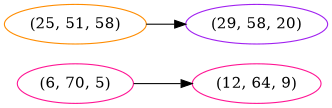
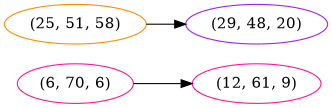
node "(29, 58, 20)": label "(29, 58, 20)" -> "(29, 48, 20)"
node "(6, 70, 5)": label "(6, 70, 5)" -> "(6, 70, 6)"
node "(12, 64, 9)": label "(12, 64, 9)" -> "(12, 61, 9)"
